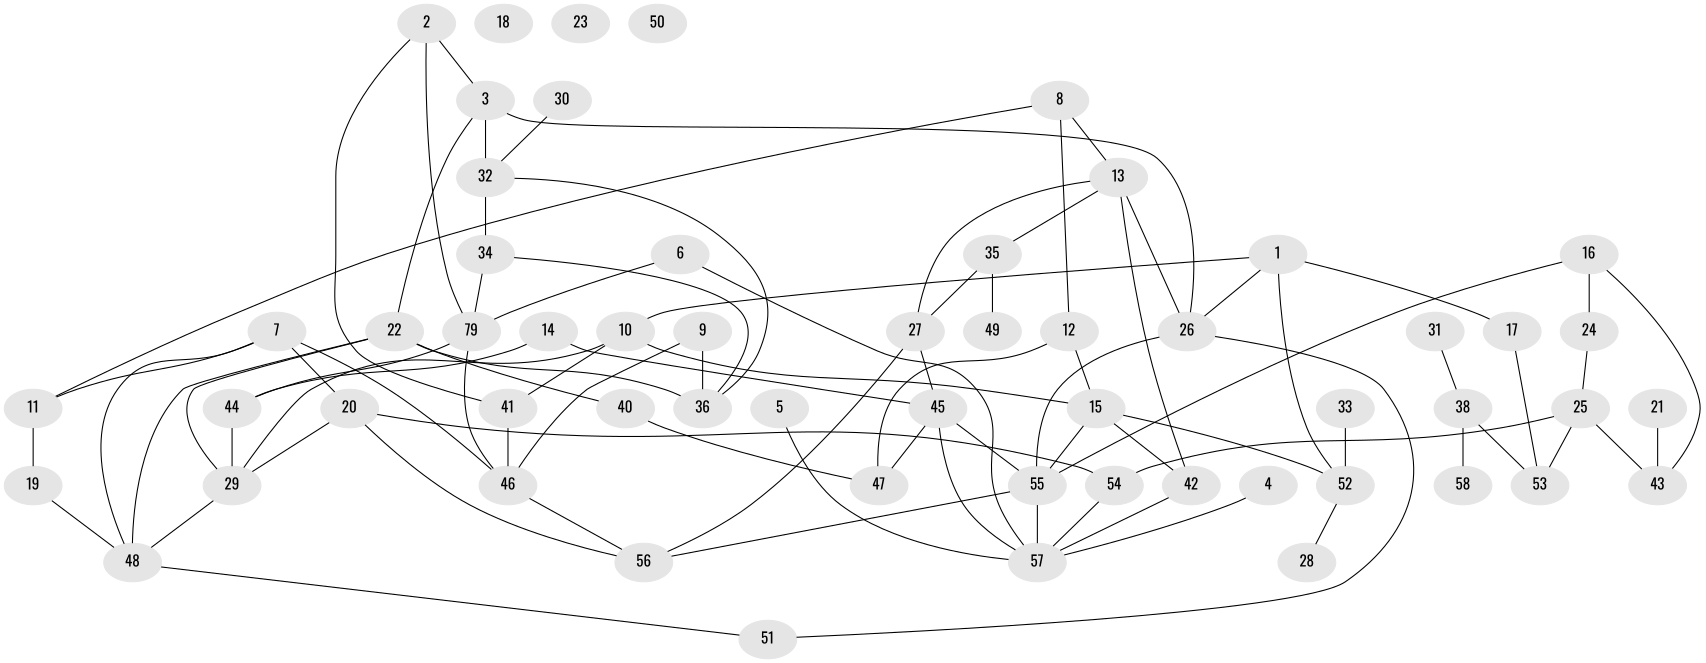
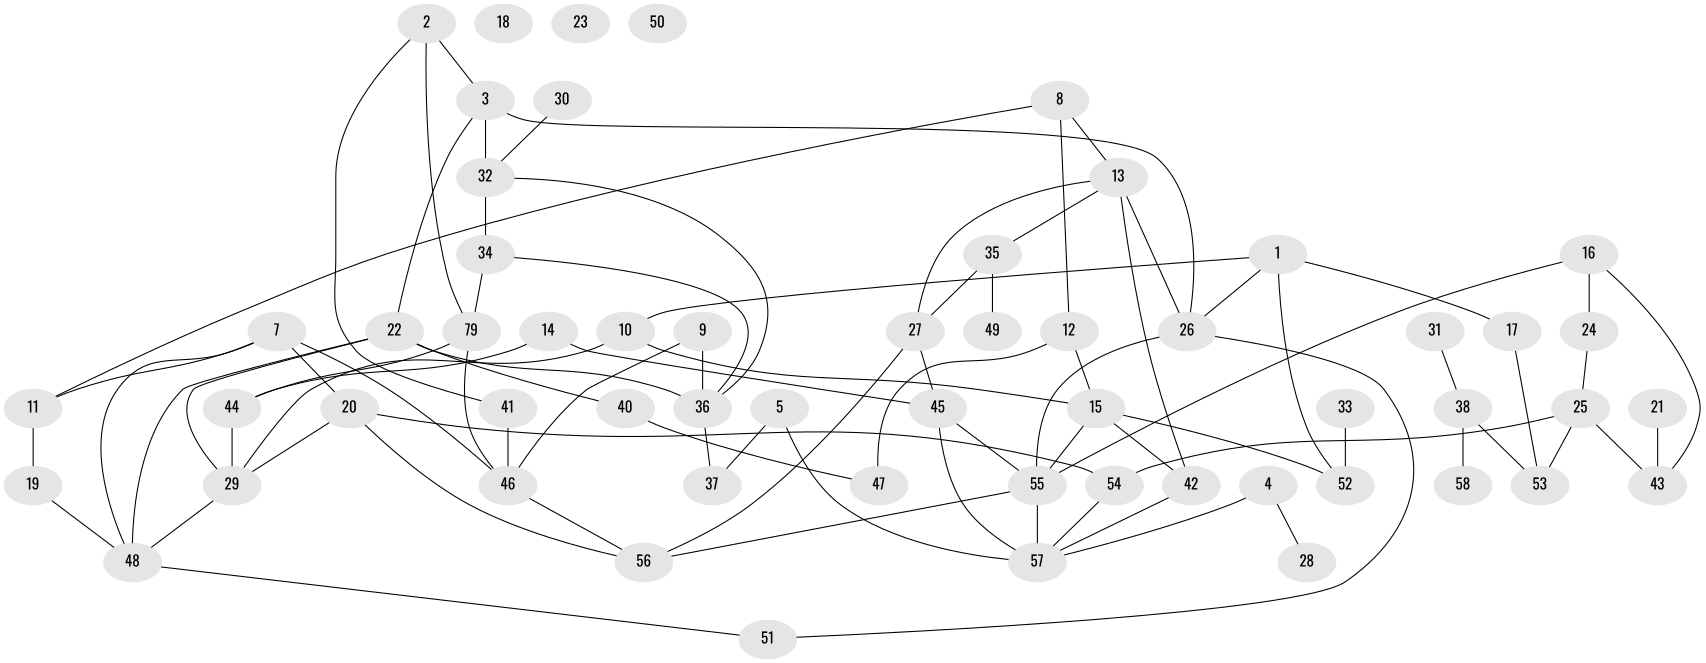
node "6": removed
edge "10" -- "41": removed
edge "45" -- "47": removed
node "37": added
edge "52" -- "28": now "4" -- "28"
